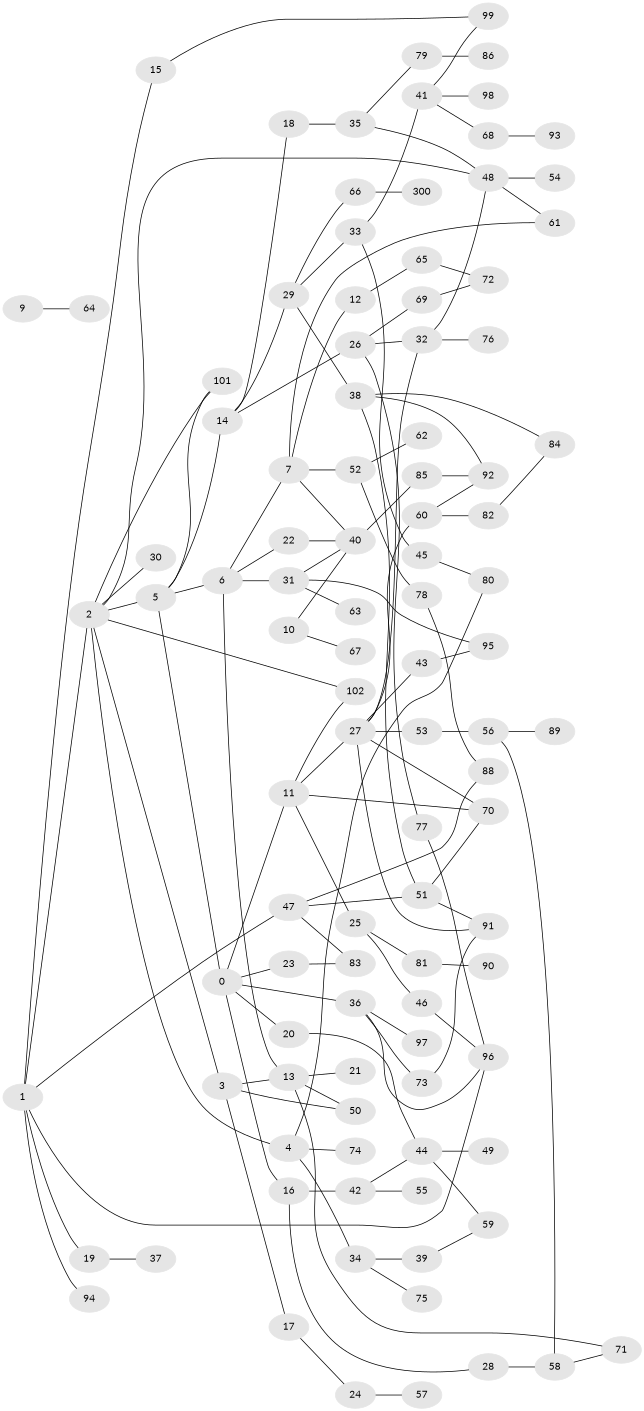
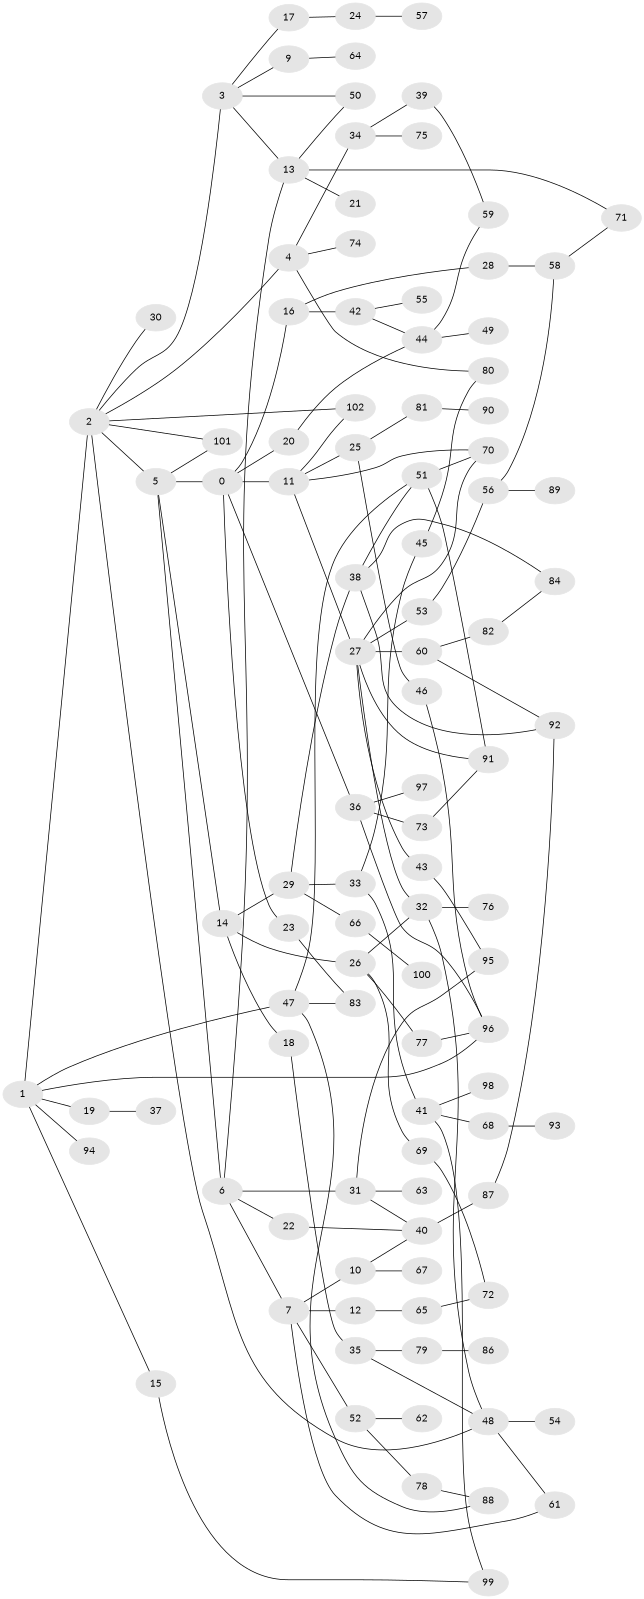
edge "9" -- "3": added
node "300": label "300" -> "100"
node "85": label "85" -> "87"
edge "7" -- "40": now "7" -- "10"
